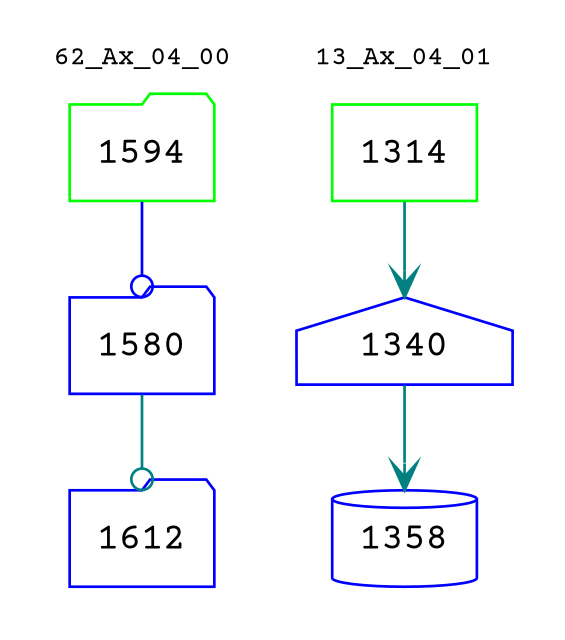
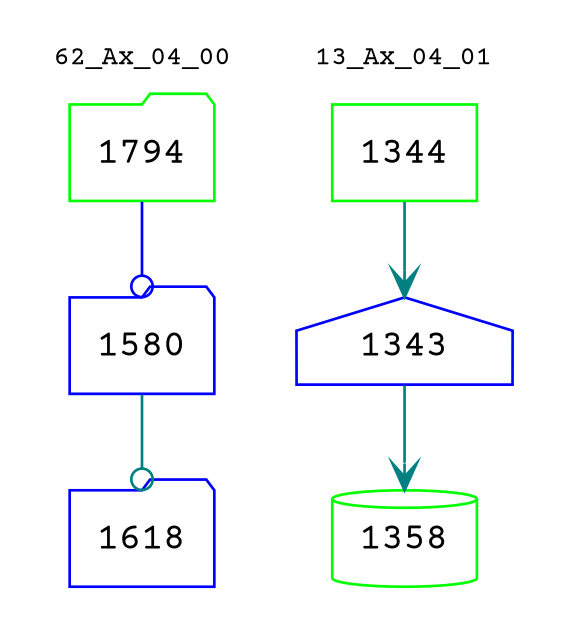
node "1594": label "1594" -> "1794"
node "1314": label "1314" -> "1344"
node "1340": label "1340" -> "1343"
node "1612": label "1612" -> "1618"
node "1358": color blue -> green
